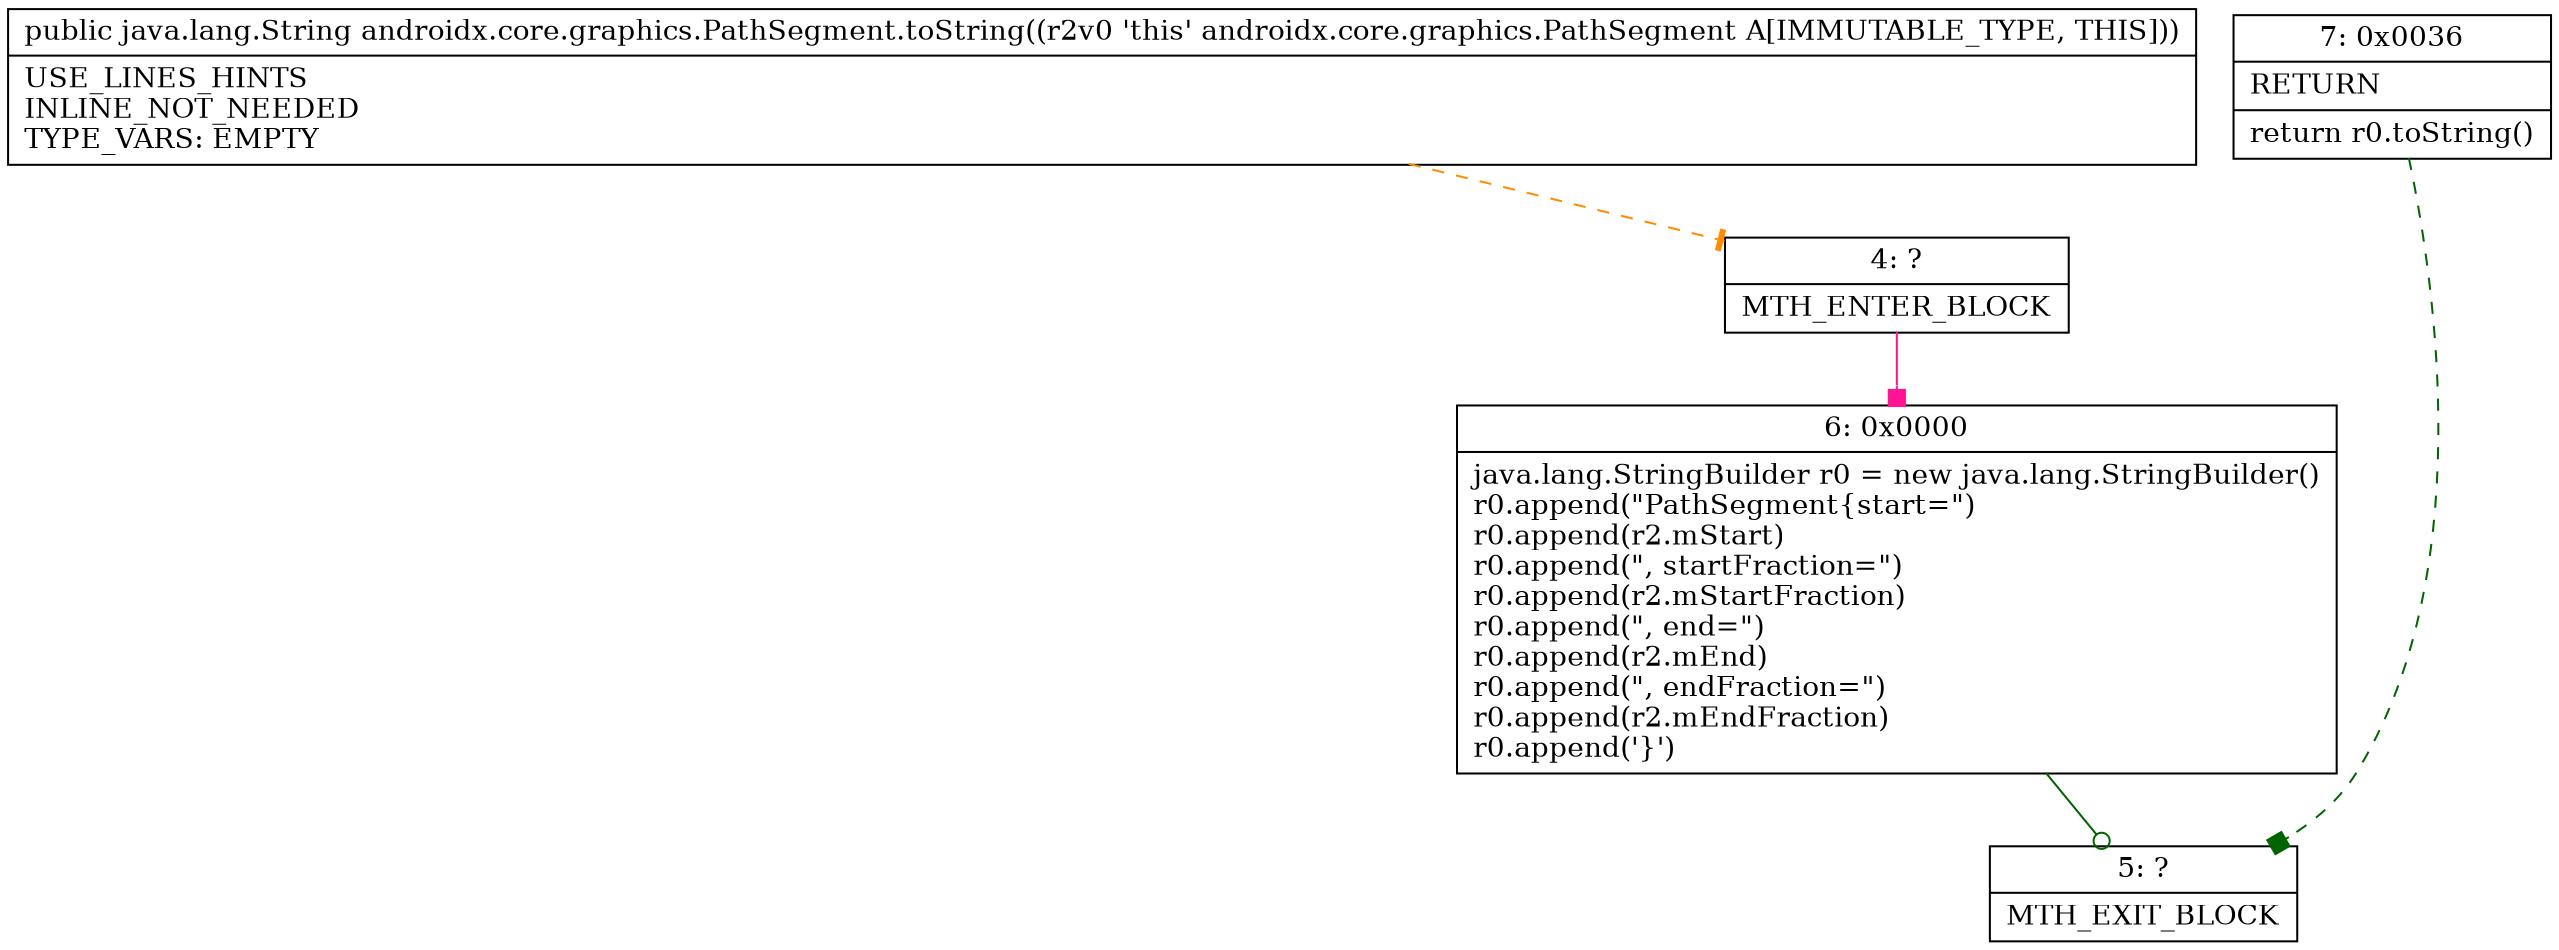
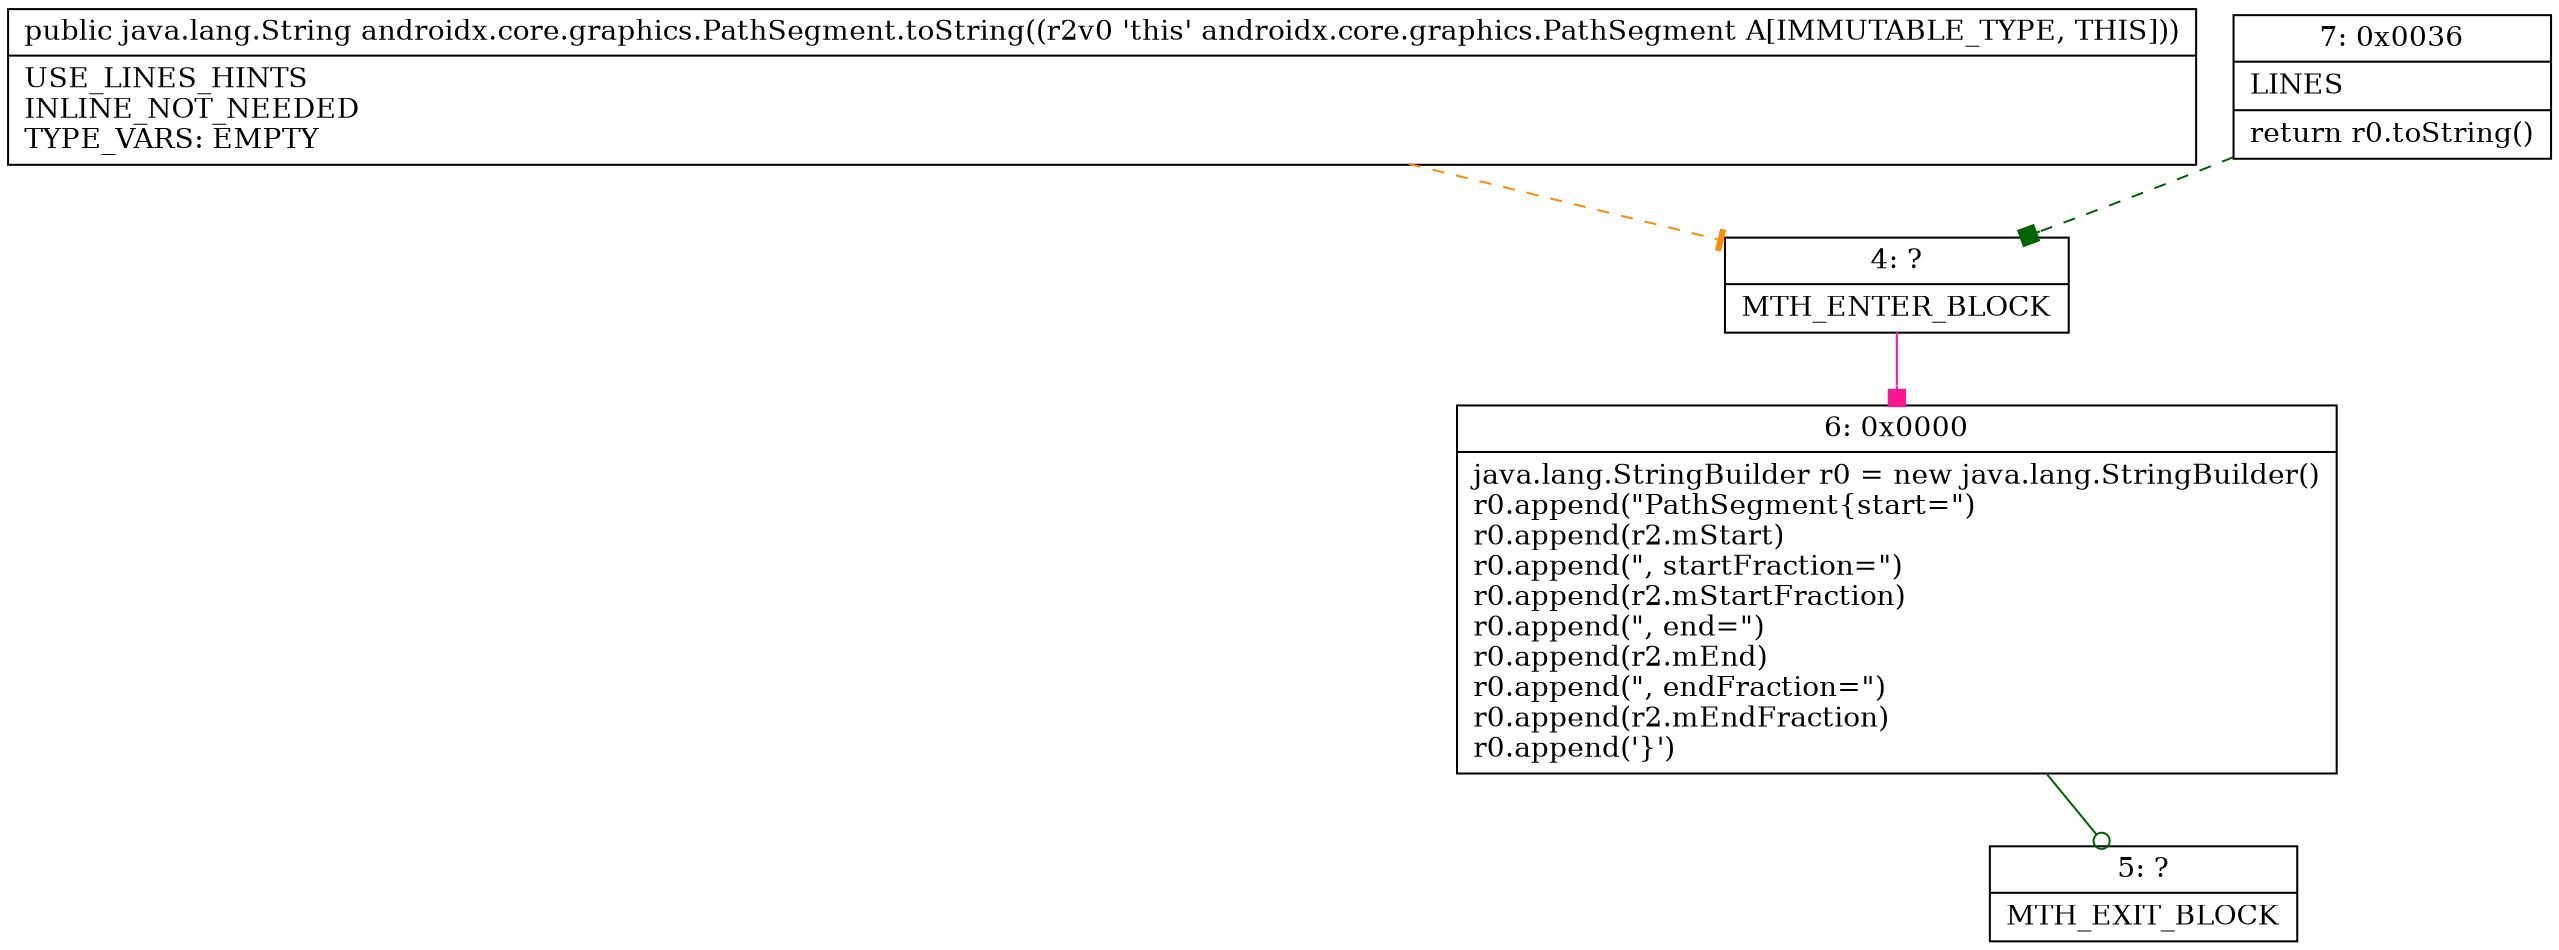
node "7: 0x0036": text "RETURN" -> "LINES"
edge "7: 0x0036" -> "5: ?": now "7: 0x0036" -> "4: ?"
